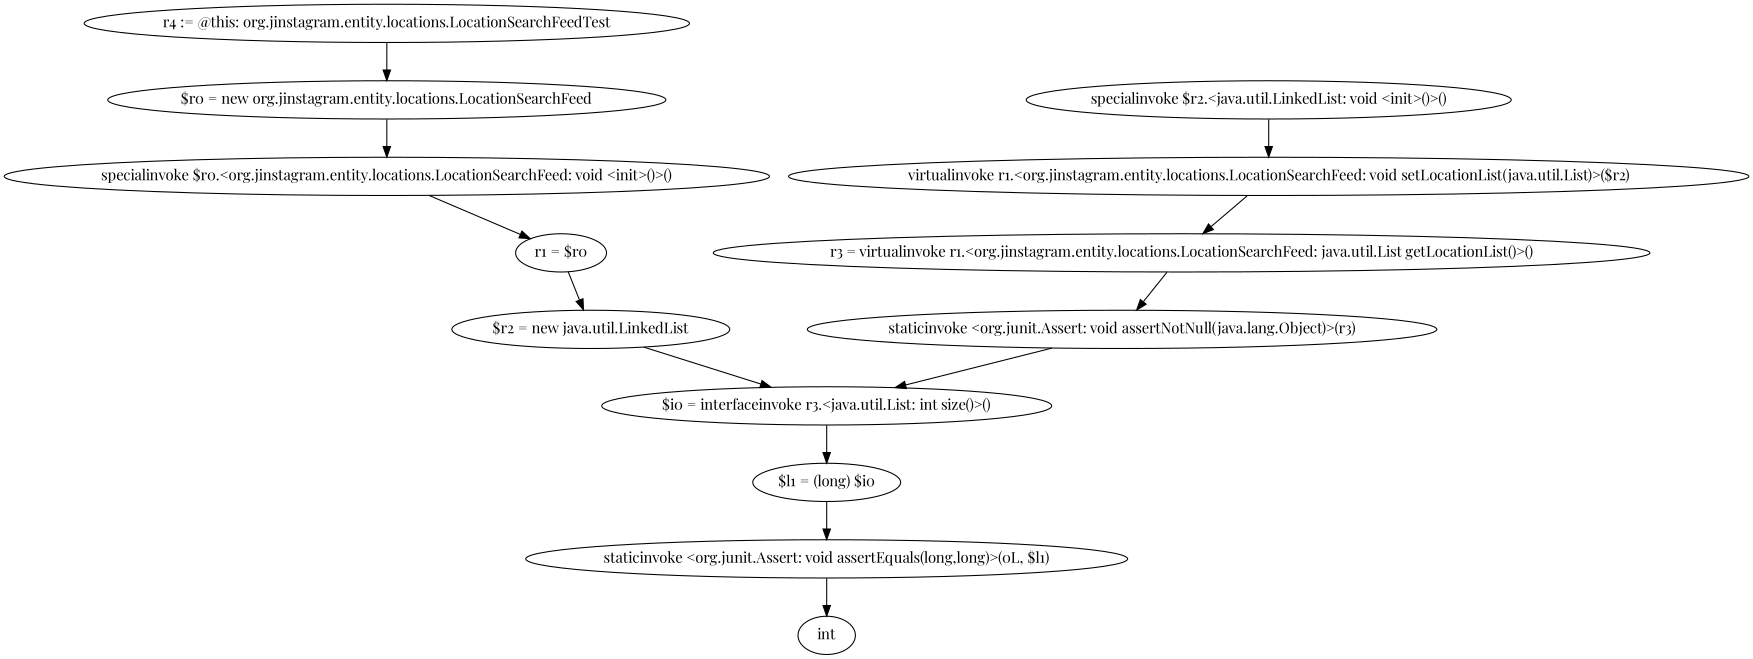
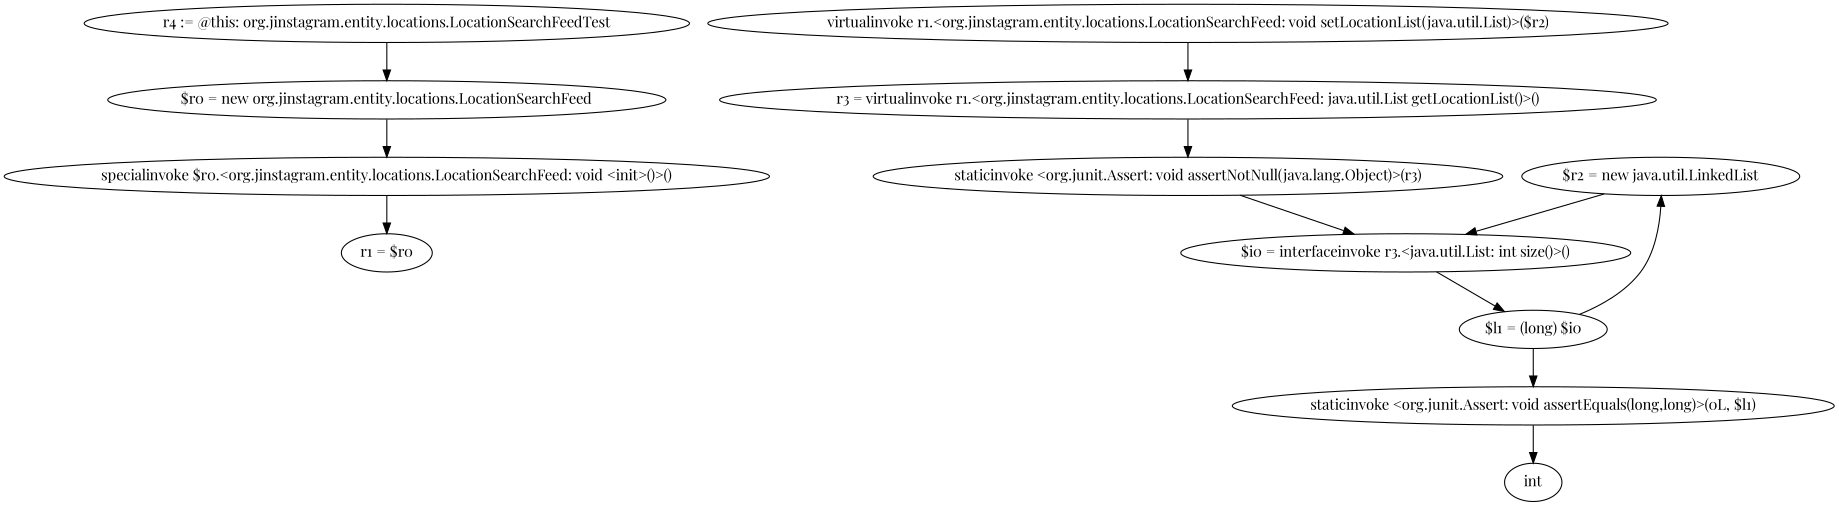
node "specialinvoke $r2.<java.util.LinkedList: void <init>()>()": removed
edge "r1 = $r0" -> "$r2 = new java.util.LinkedList": now "$l1 = (long) $i0" -> "$r2 = new java.util.LinkedList"
